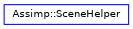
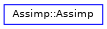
node "Assimp::SceneHelper": label "Assimp::SceneHelper" -> "Assimp::Assimp"
